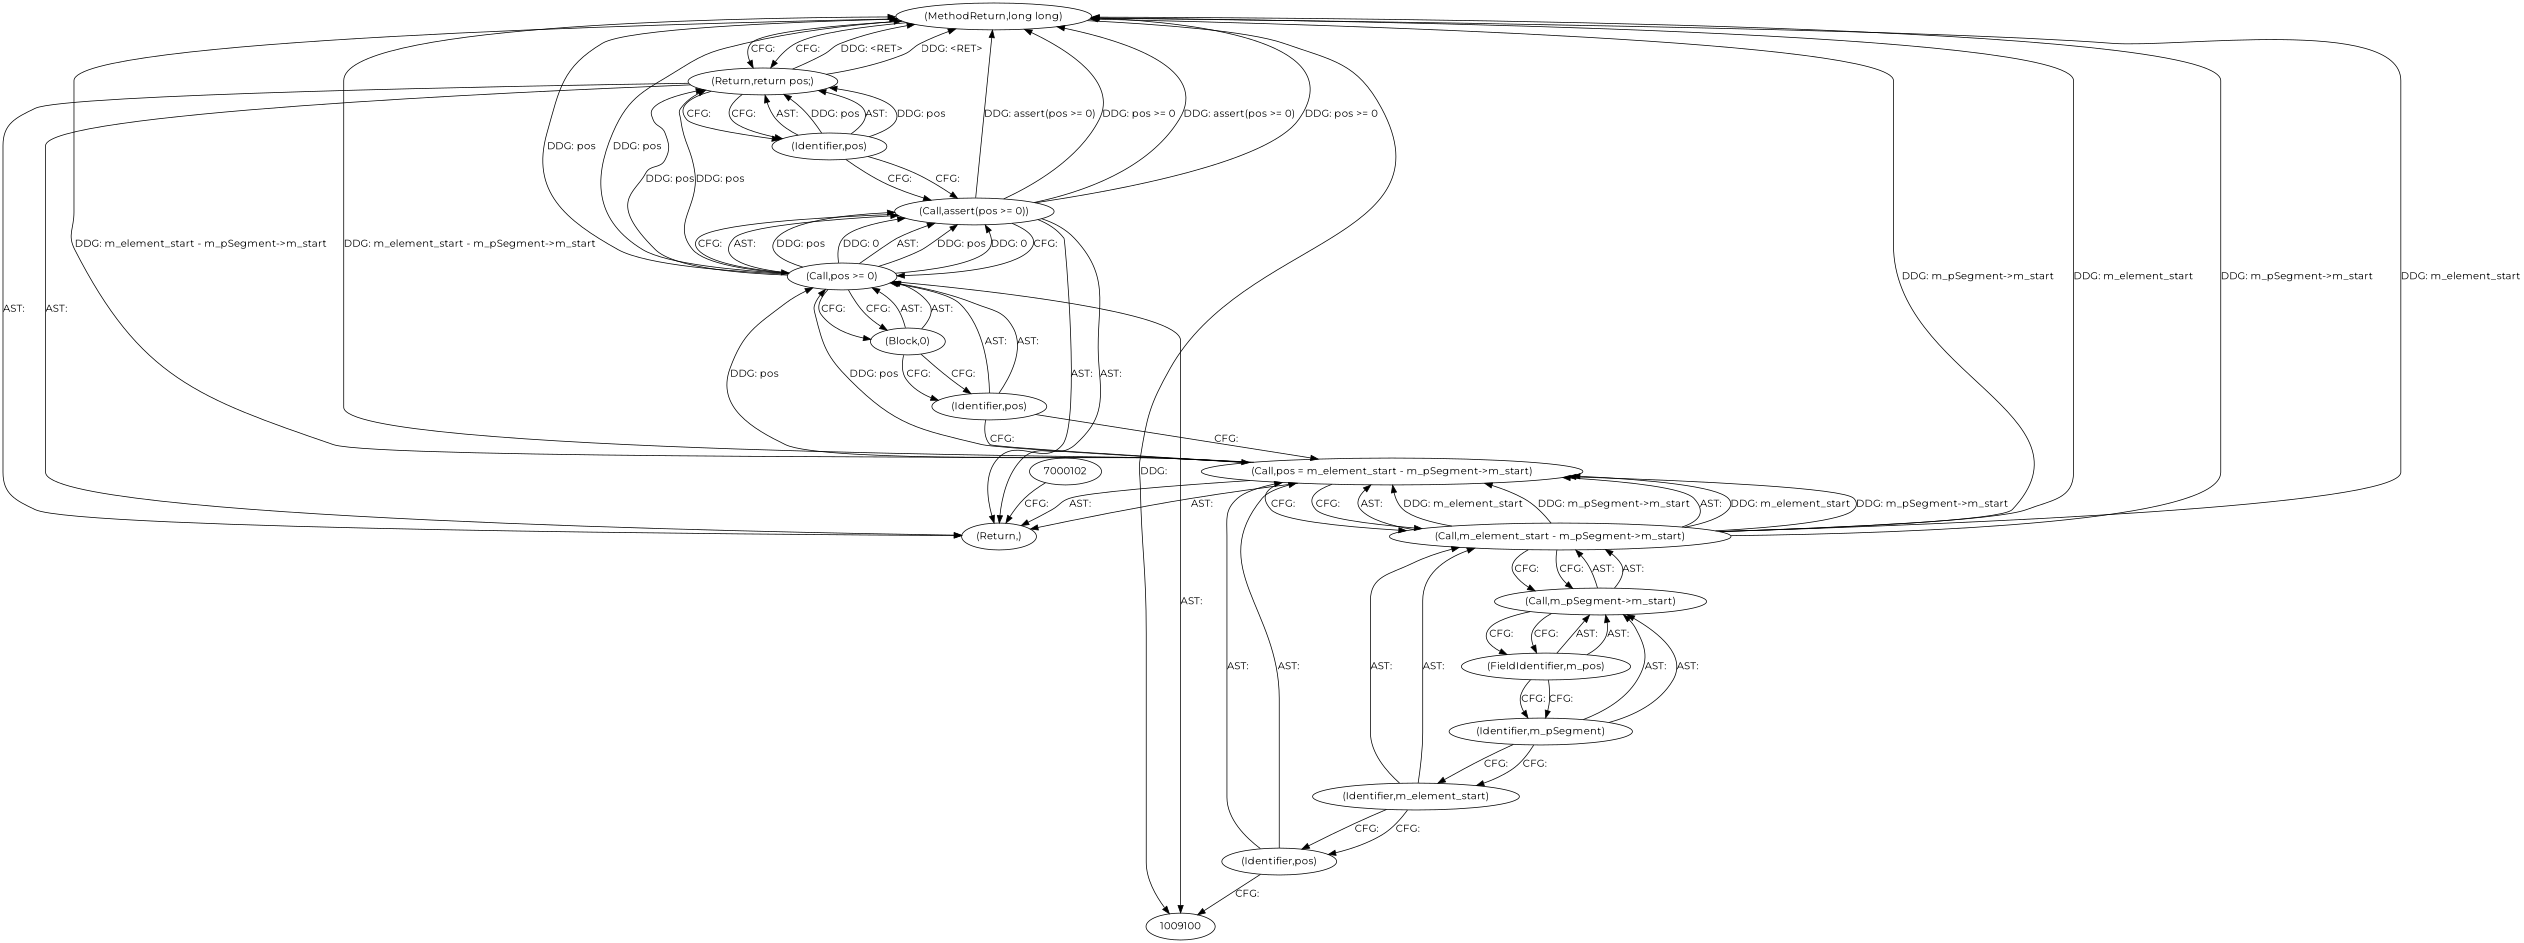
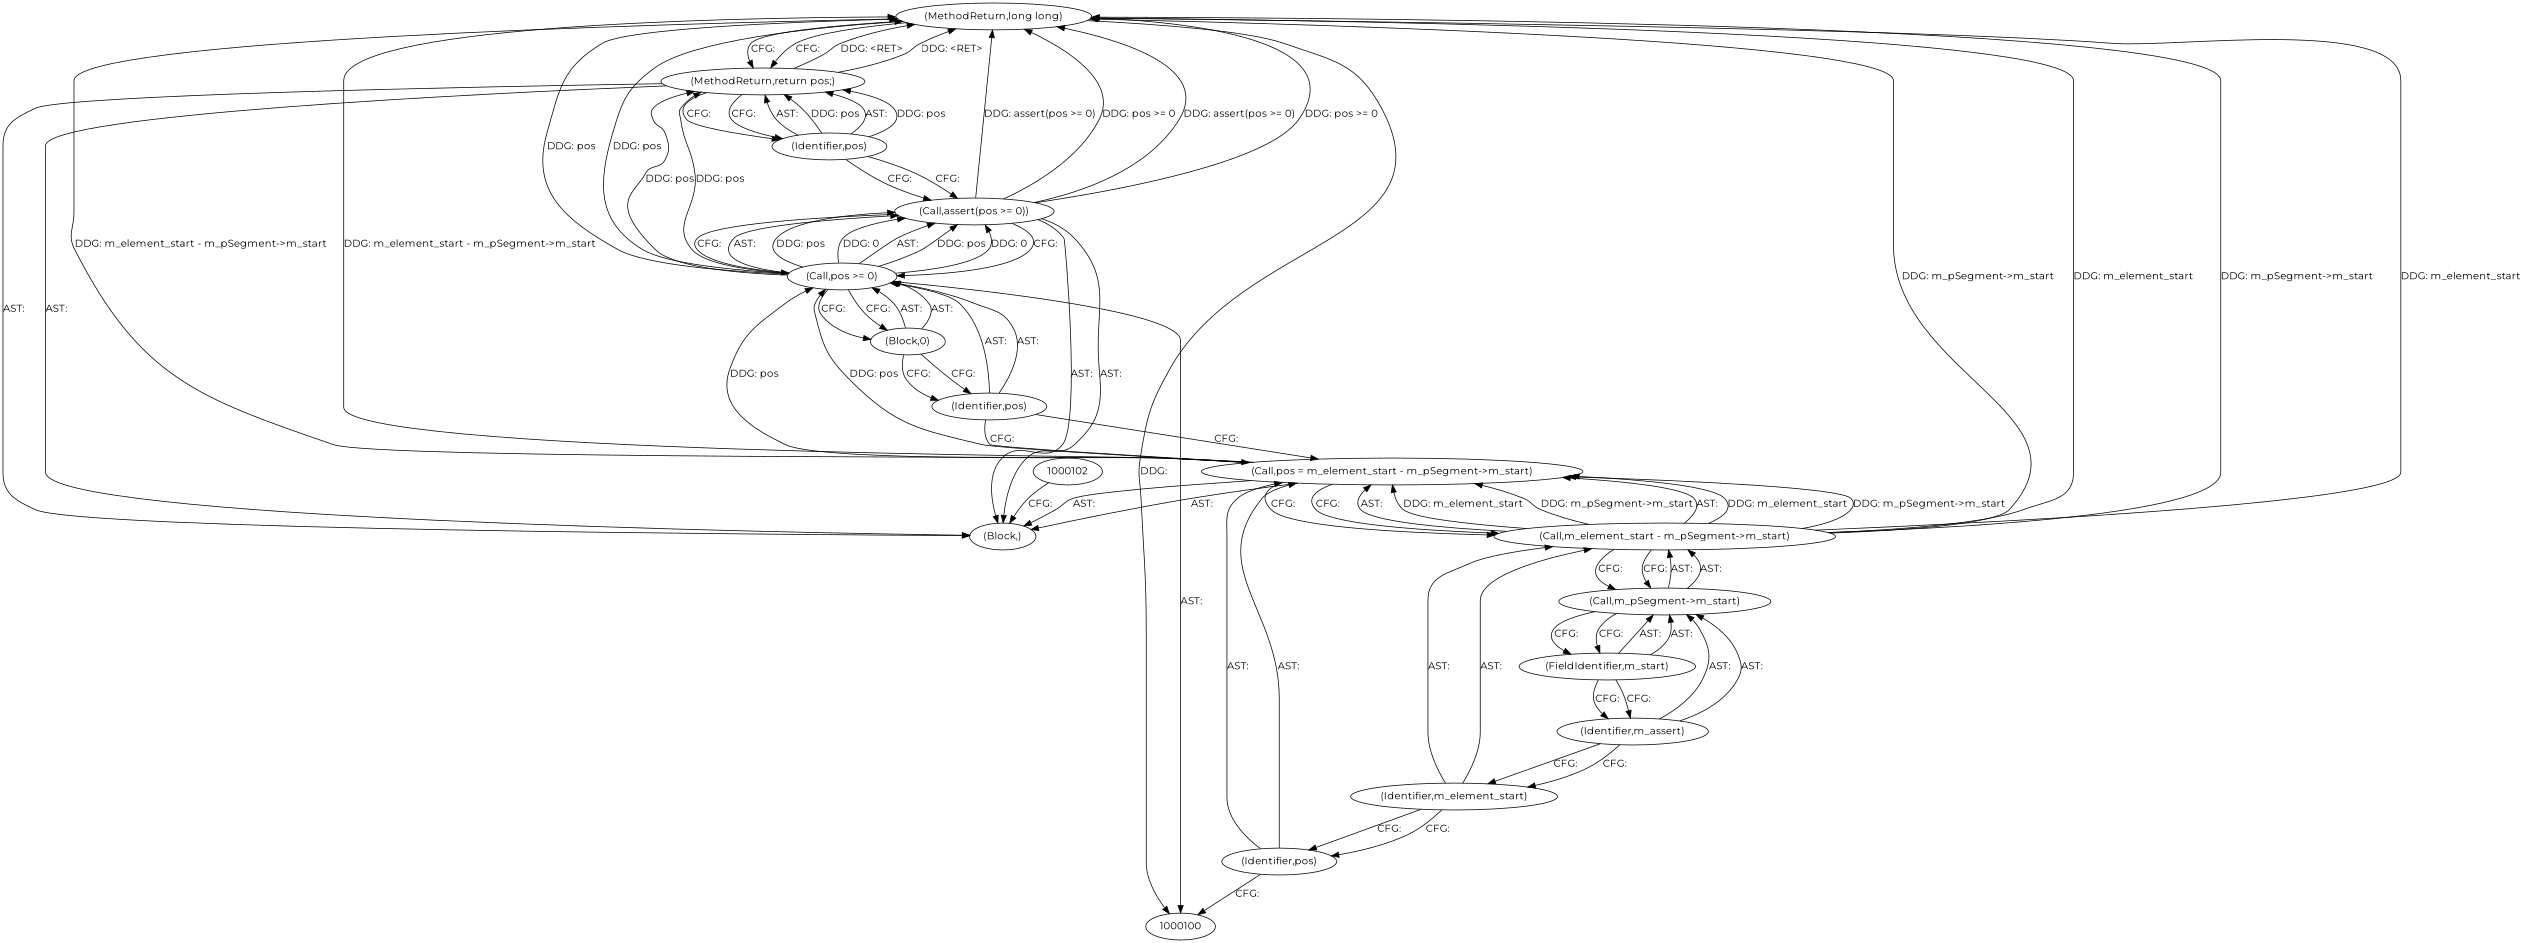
node "(Return,return pos;)": label "(Return,return pos;)" -> "(MethodReturn,return pos;)"
node "7000102": label "7000102" -> "1000102"
node "(Return,)": label "(Return,)" -> "(Block,)"
node "(FieldIdentifier,m_pos)": label "(FieldIdentifier,m_pos)" -> "(FieldIdentifier,m_start)"
node "(Identifier,m_pSegment)": label "(Identifier,m_pSegment)" -> "(Identifier,m_assert)"
node "1009100": label "1009100" -> "1000100"
